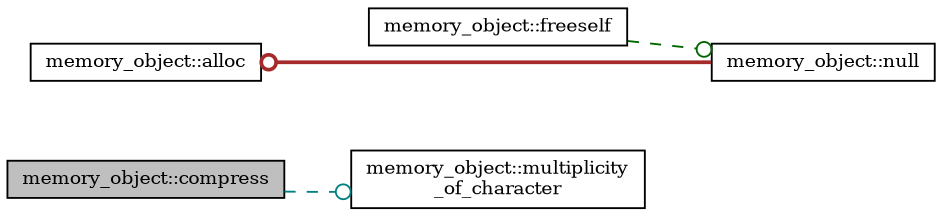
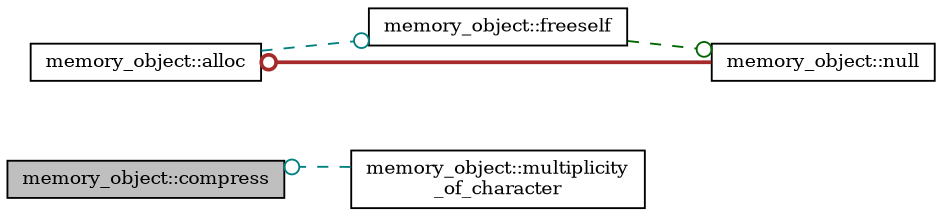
edge "memory_object::alloc" -> "memory_object::freeself": added
edge "memory_object::compress" -> "memory_object::multiplicity _of_character": reversed
